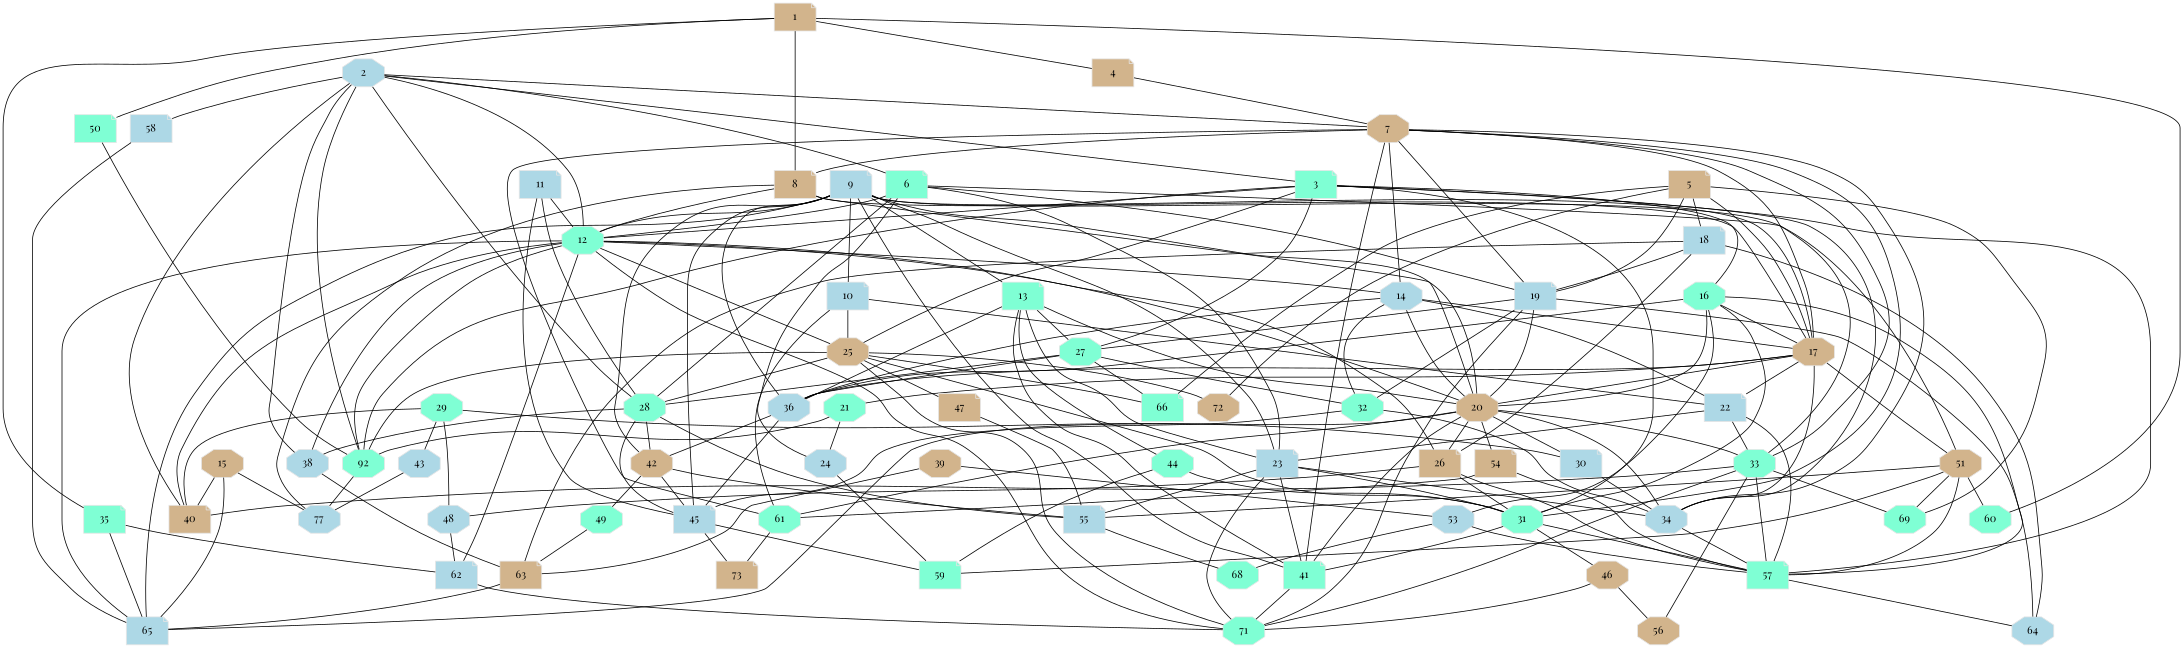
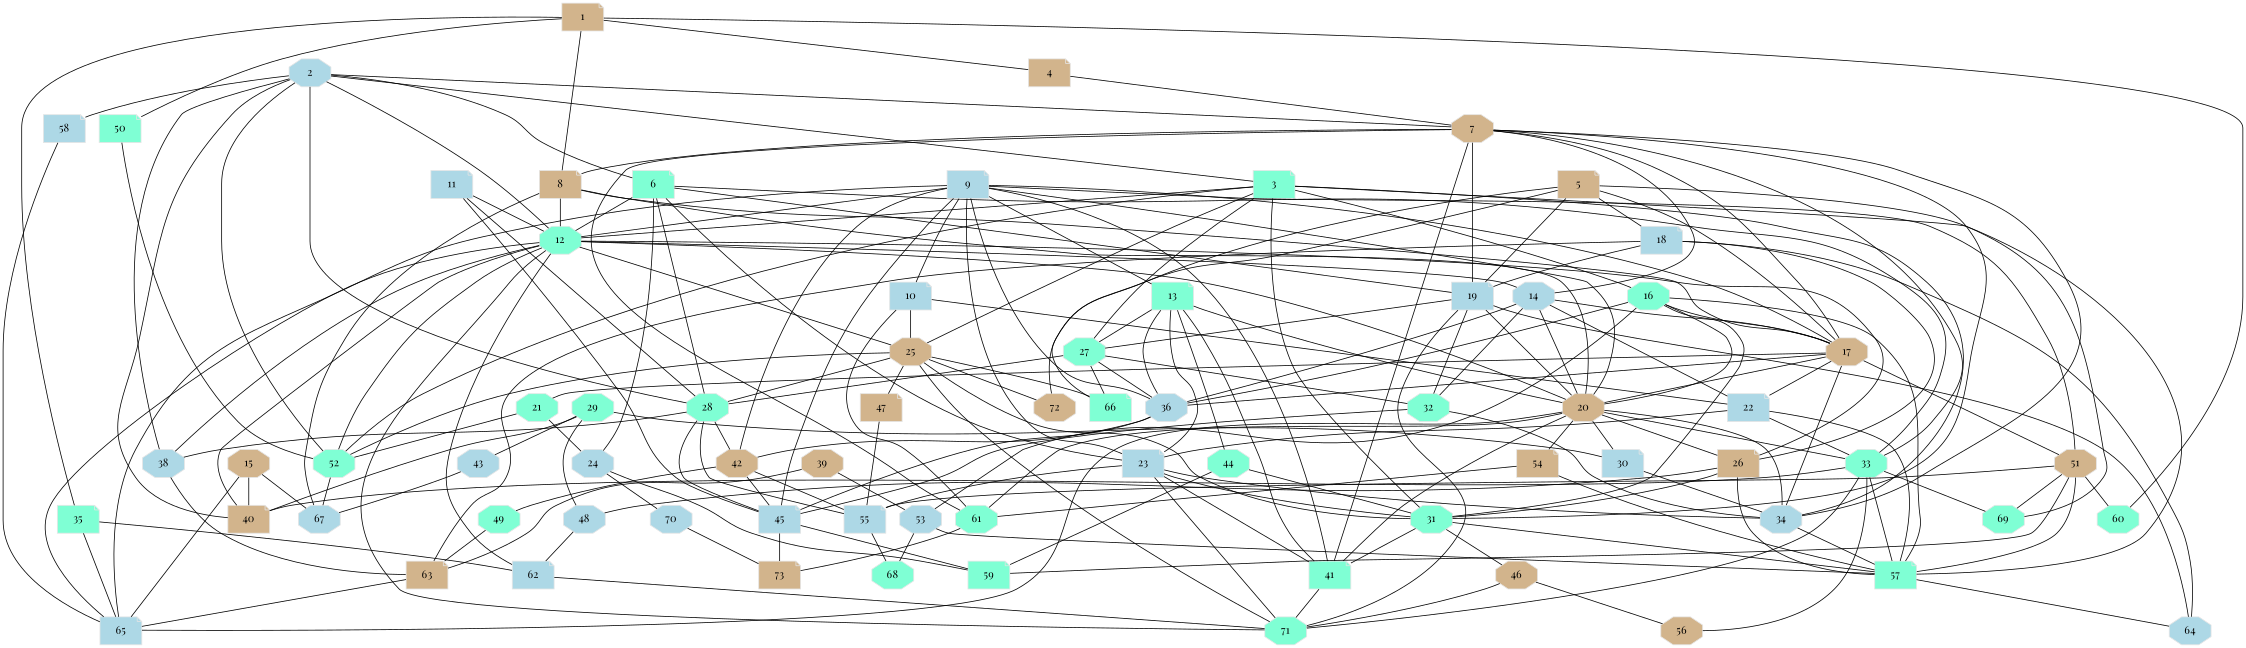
node "92": label "92" -> "52"
node "77": label "77" -> "67"
node "70": added
